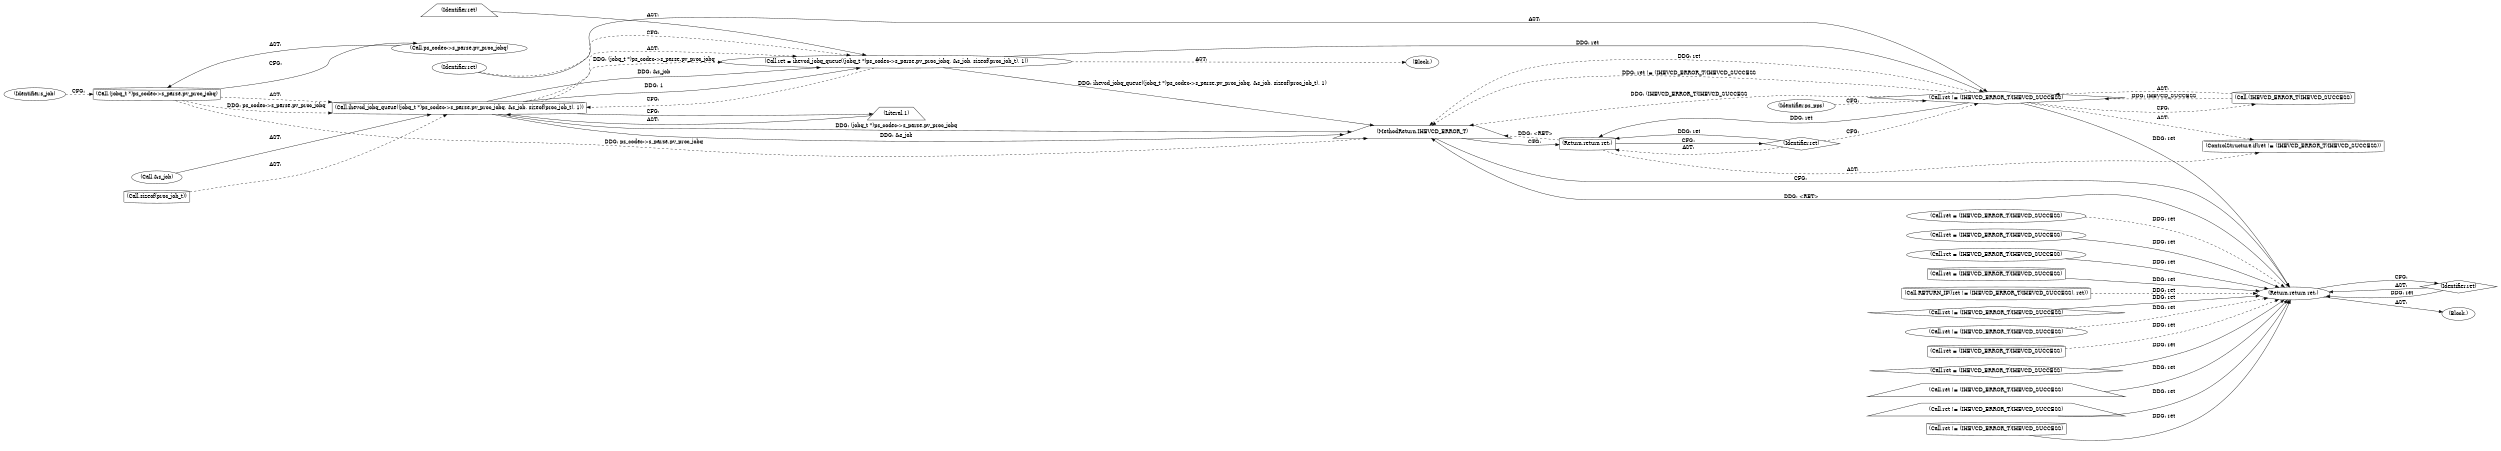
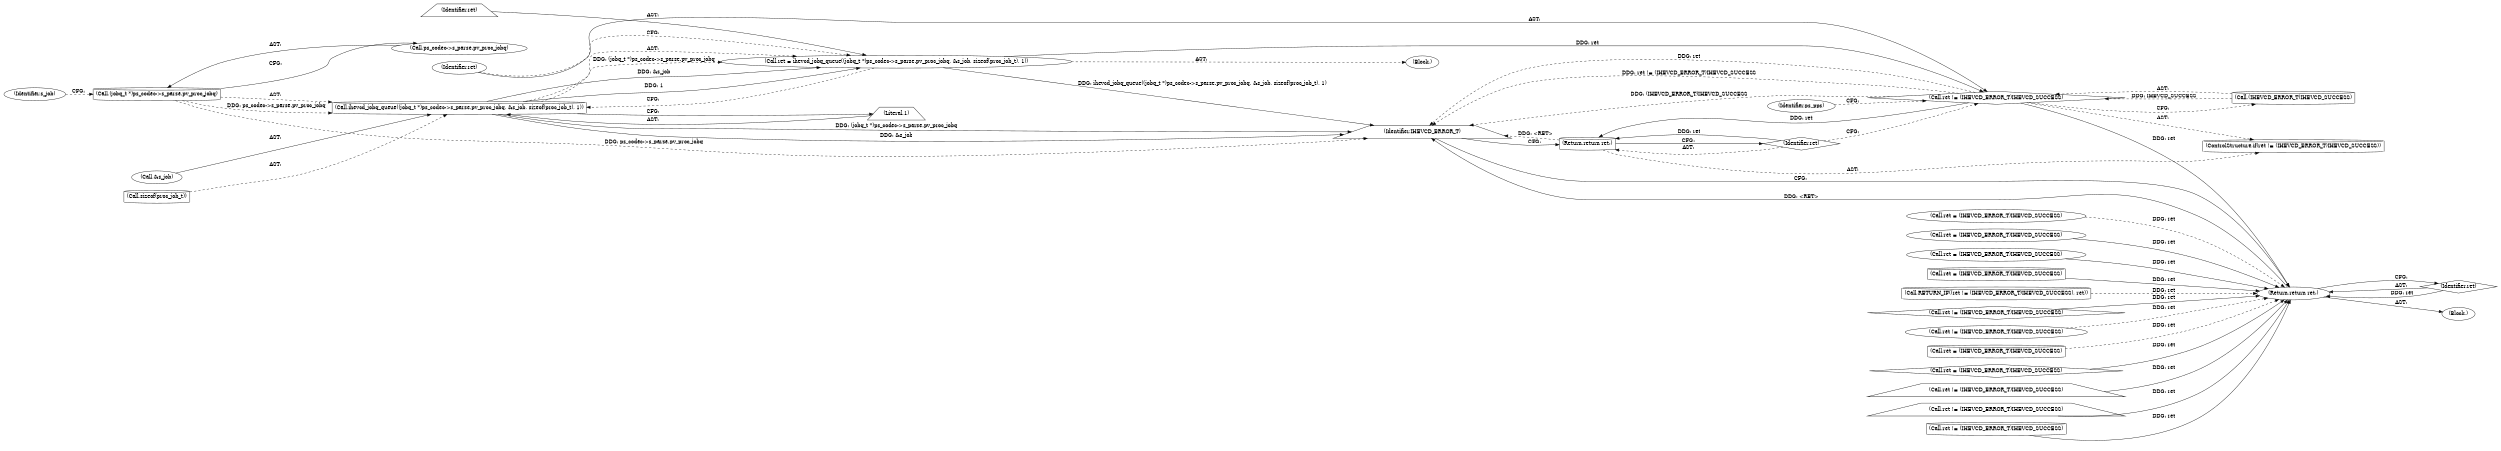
node "(MethodReturn,IHEVCD_ERROR_T)": label "(MethodReturn,IHEVCD_ERROR_T)" -> "(Identifier,IHEVCD_ERROR_T)"
